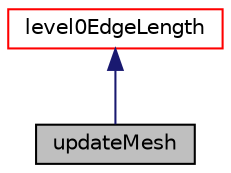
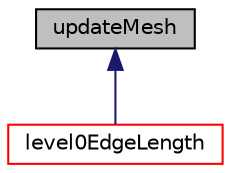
edge "updateMesh" -> "level0EdgeLength": reversed
